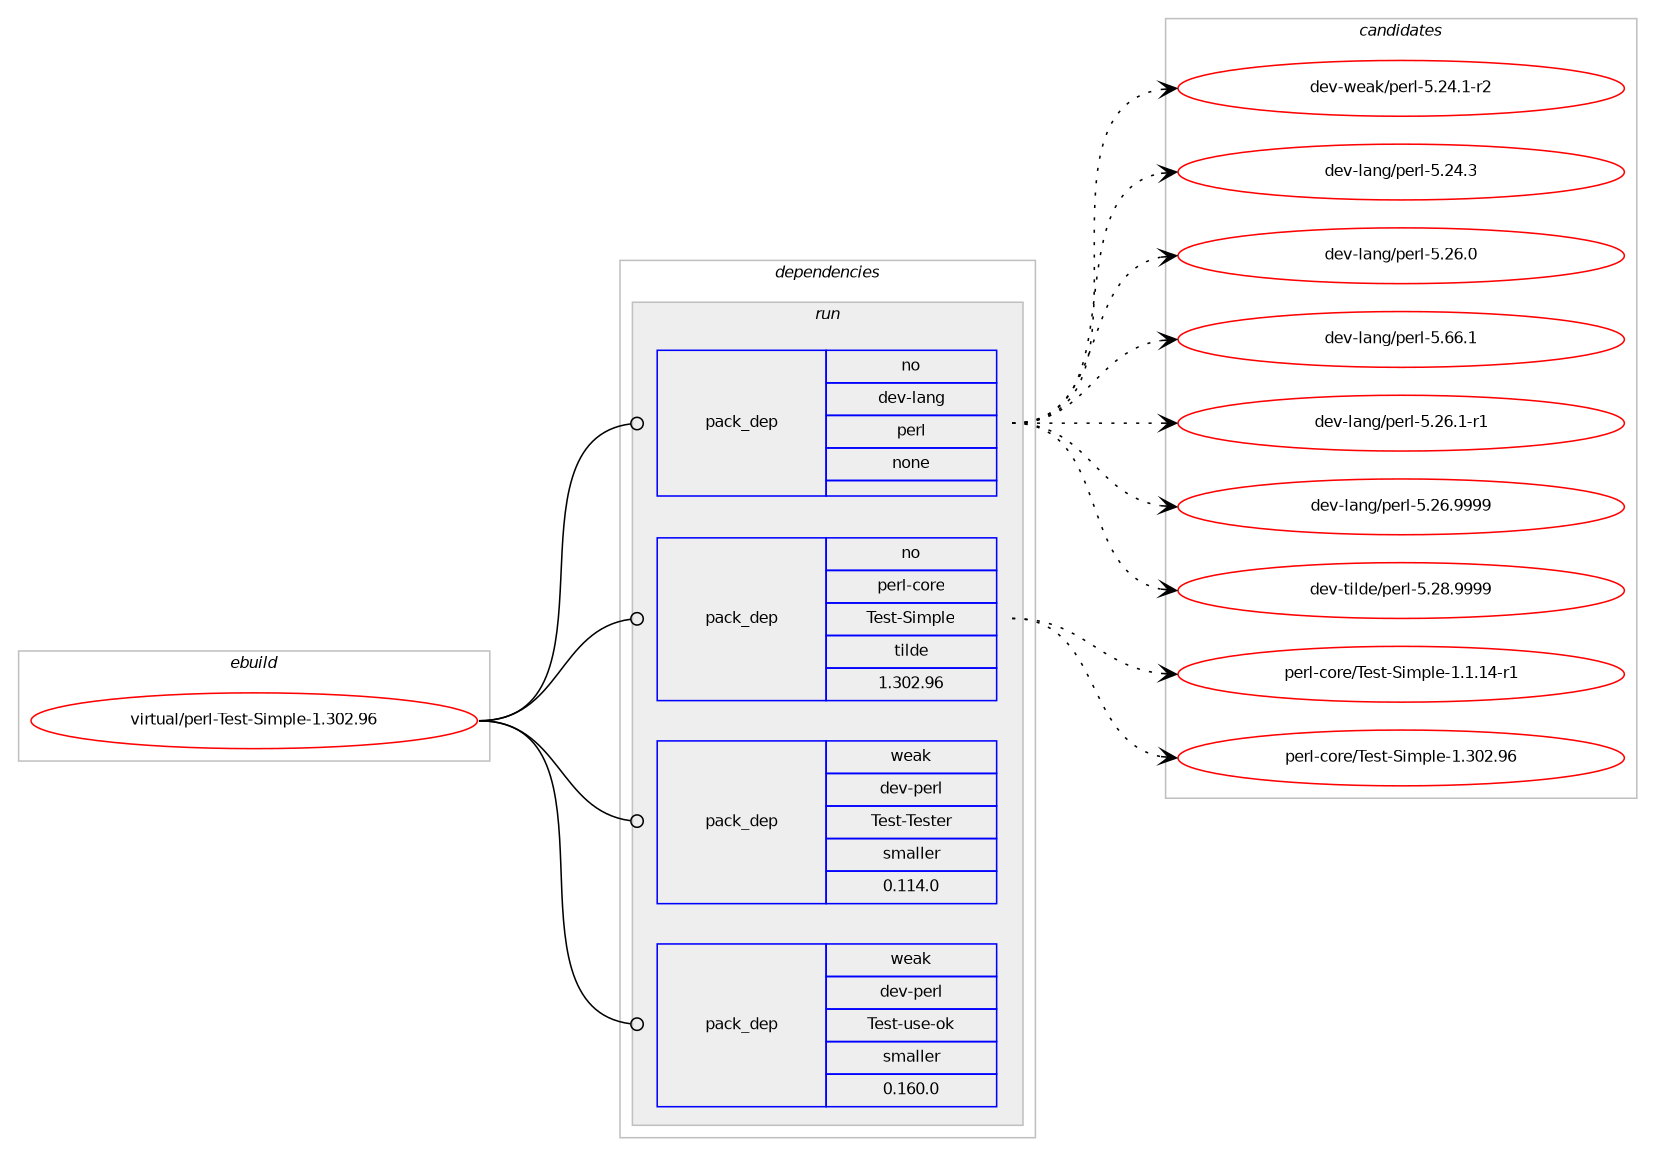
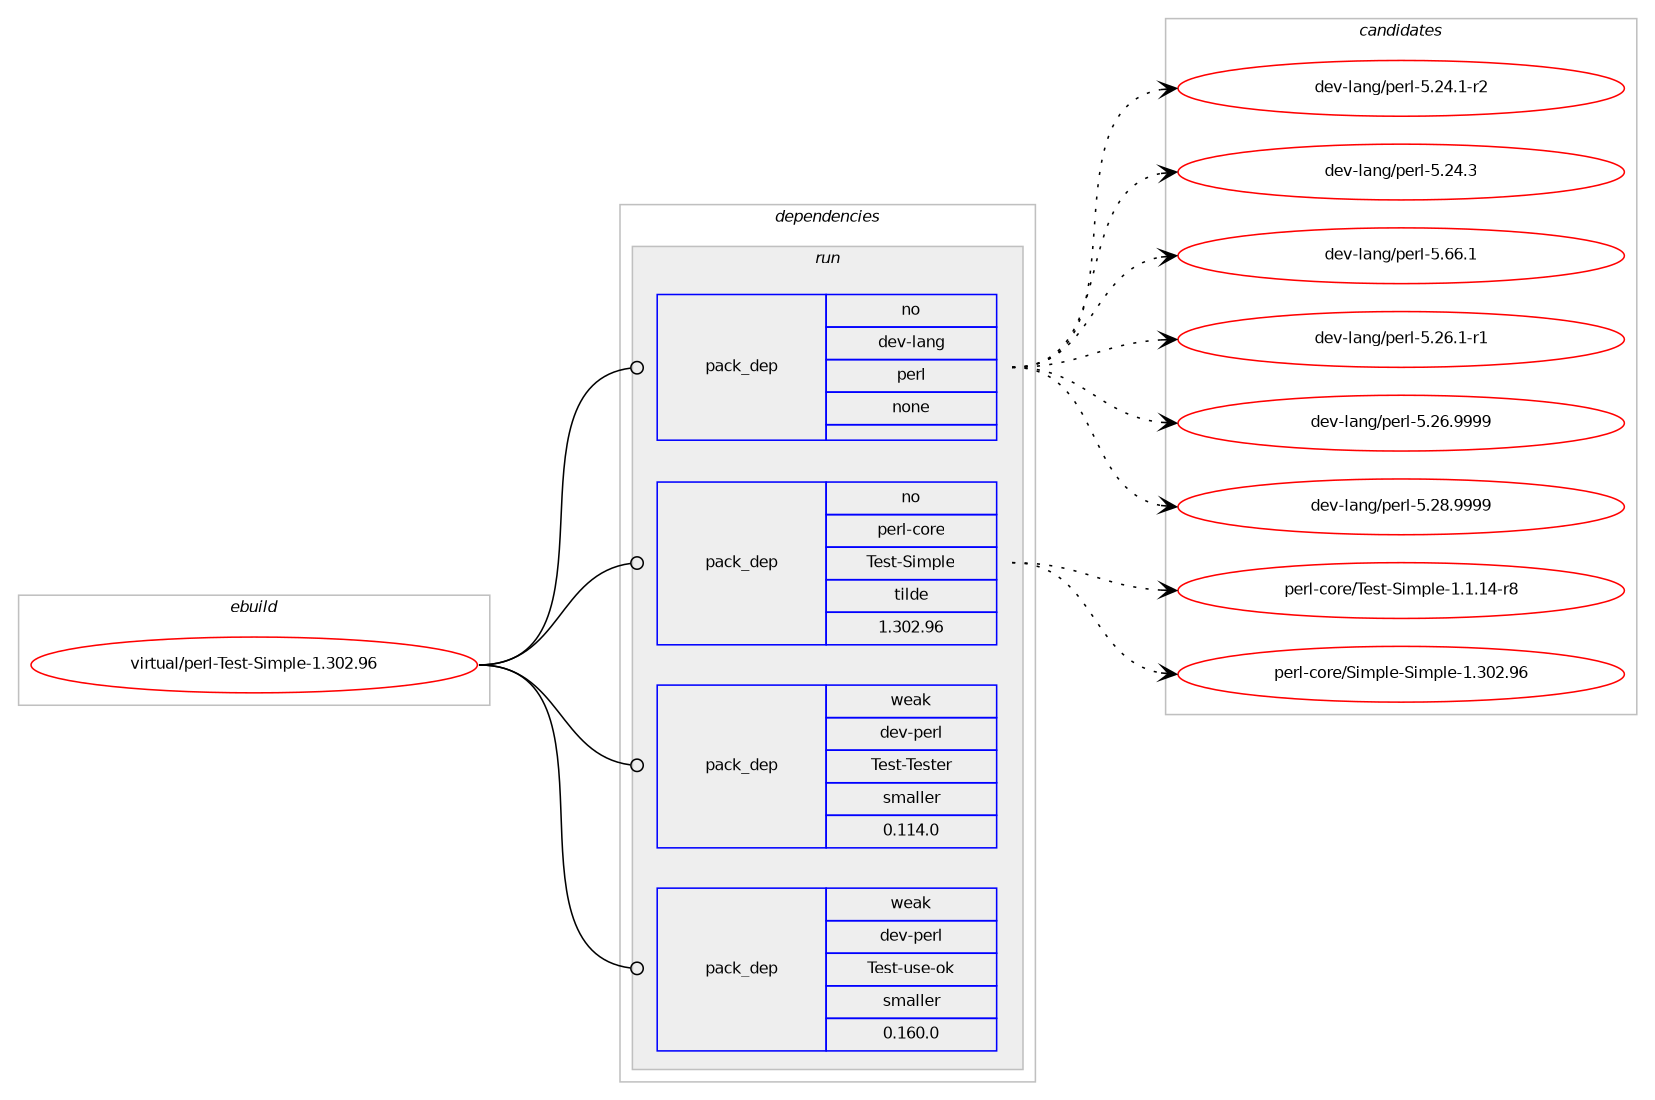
node "dev-weak/perl-5.24.1-r2": label "dev-weak/perl-5.24.1-r2" -> "dev-lang/perl-5.24.1-r2"
node "dev-lang/perl-5.26.0": removed
node "dev-tilde/perl-5.28.9999": label "dev-tilde/perl-5.28.9999" -> "dev-lang/perl-5.28.9999"
node "perl-core/Test-Simple-1.1.14-r1": label "perl-core/Test-Simple-1.1.14-r1" -> "perl-core/Test-Simple-1.1.14-r8"
node "perl-core/Test-Simple-1.302.96": label "perl-core/Test-Simple-1.302.96" -> "perl-core/Simple-Simple-1.302.96"
